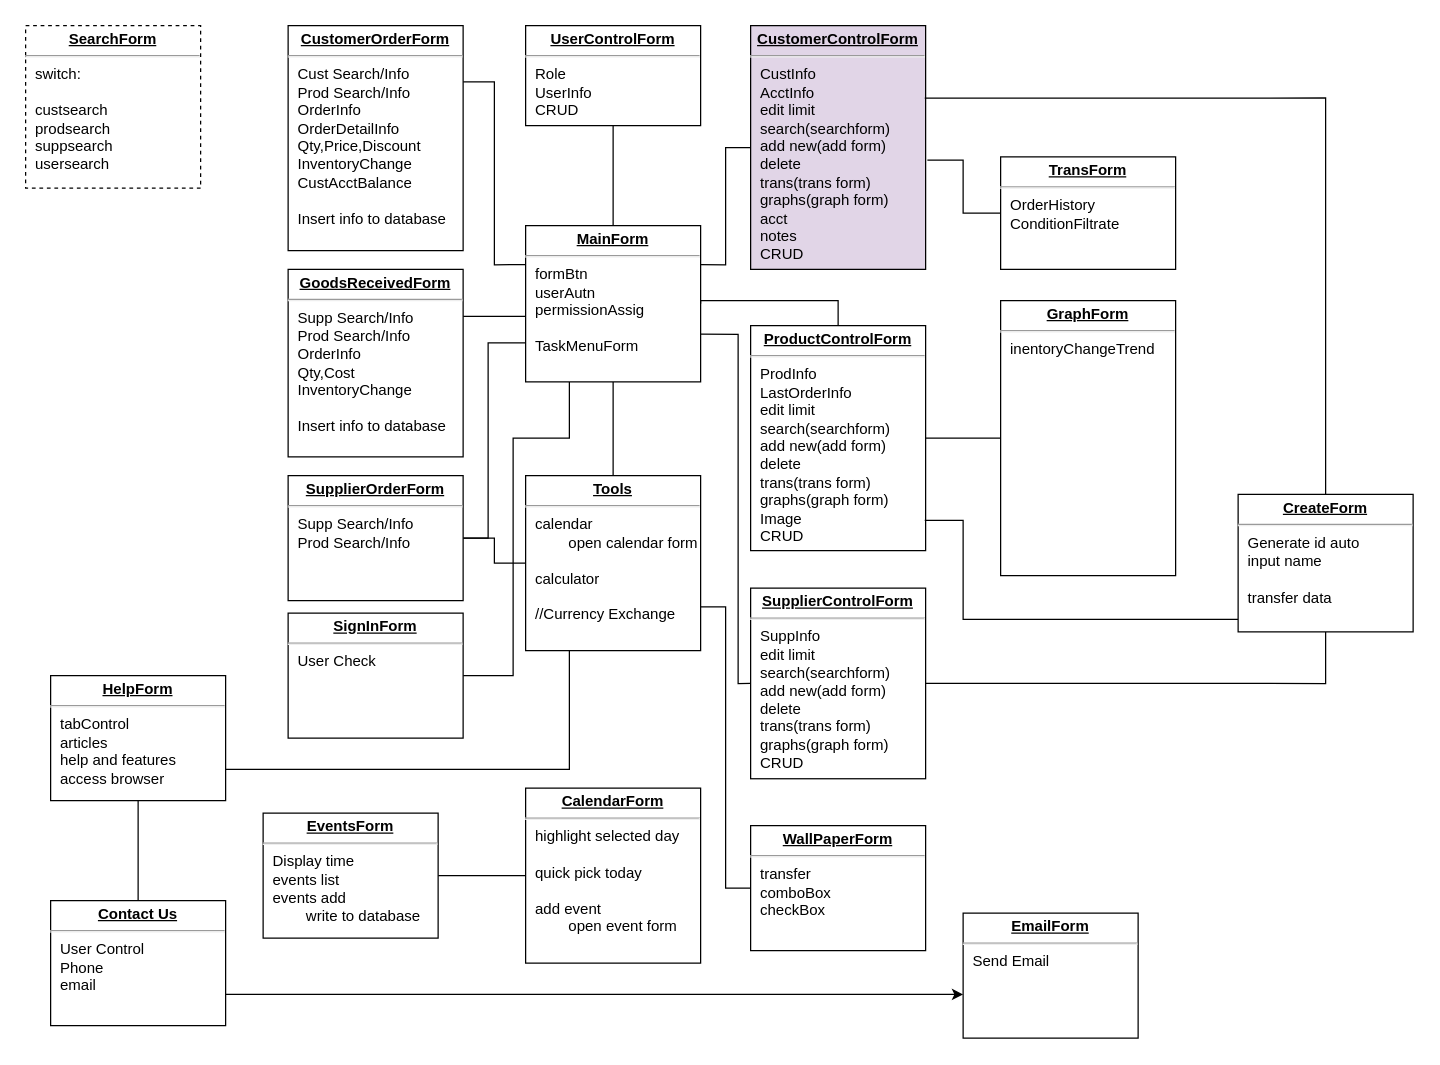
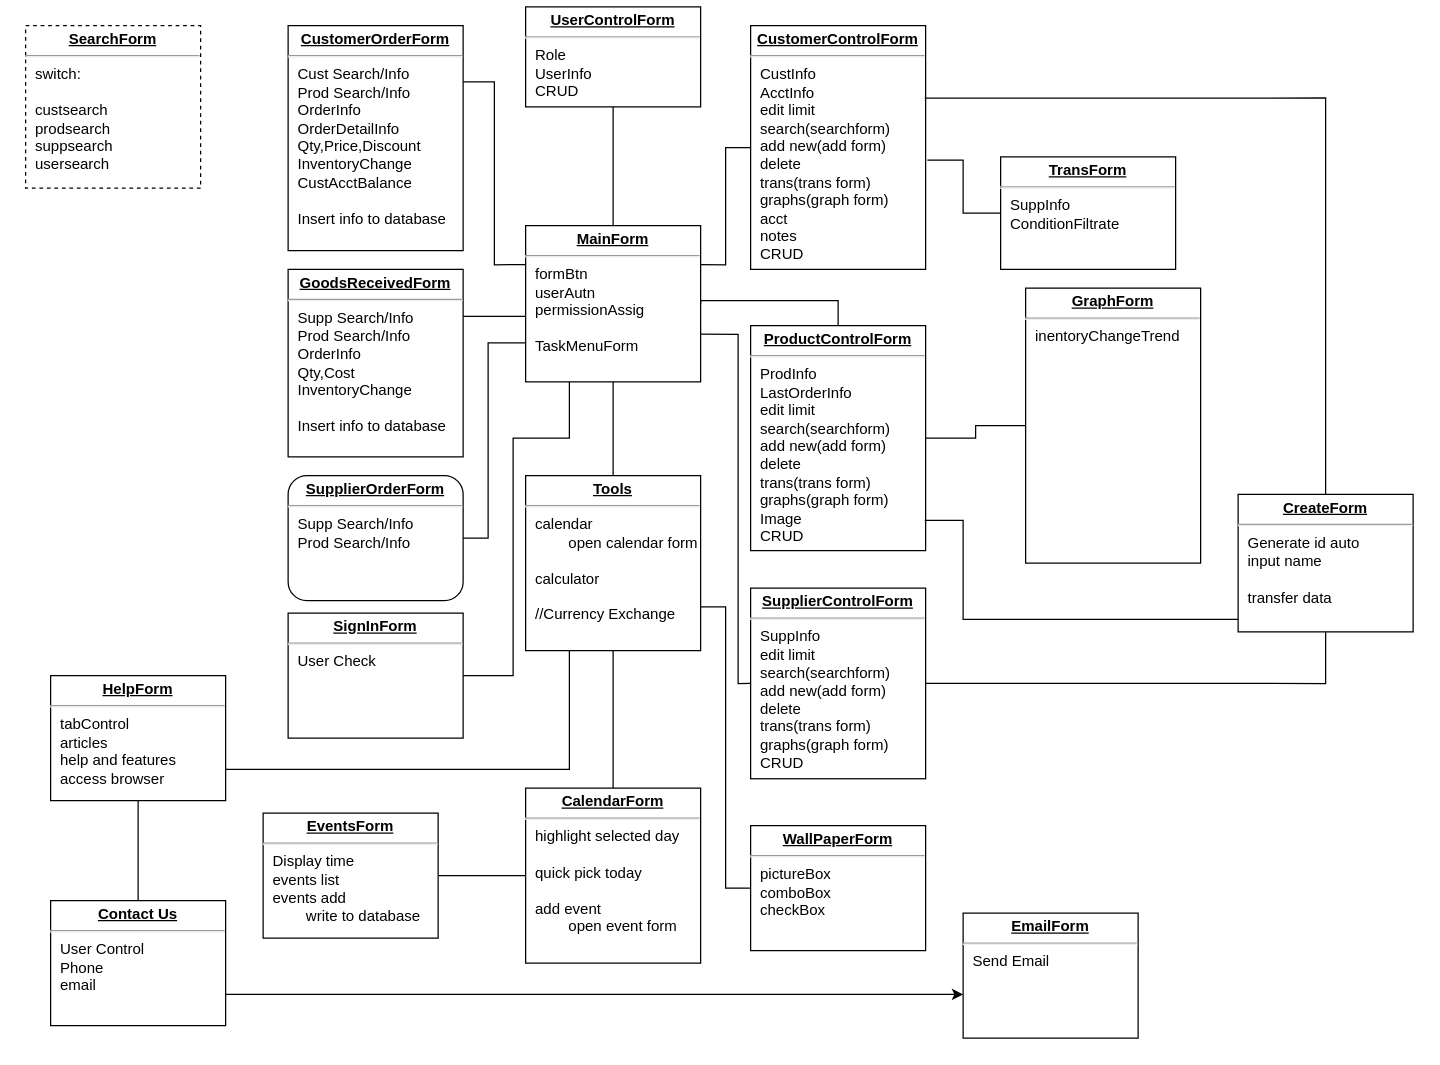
node "UserControlForm Role UserInfo CRUD": moved (613, 76) -> (613, 57)
node "CustomerControlForm CustInfo AcctInfo edit limit search(searchform) add new(add form) delete trans(trans form) graphs(graph form) acct notes CRUD": fillcolor #e1d5e7 -> #ffffff
node "TransForm OrderHistory ConditionFiltrate": label "TransForm OrderHistory ConditionFiltrate" -> "TransForm SuppInfo ConditionFiltrate"
node "GraphForm inentoryChangeTrend": moved (1088, 438) -> (1113, 426)
node "SupplierOrderForm Supp Search/Info Prod Search/Info": shape rectangle -> rounded rectangle
edge "SupplierOrderForm Supp Search/Info Prod Search/Info" -- "Tools calendar open calendar form calculator //Currency Exchange": now "CalendarForm highlight selected day quick pick today add event open event form" -- "Tools calendar open calendar form calculator //Currency Exchange"
node "WallPaperForm transfer comboBox checkBox": label "WallPaperForm transfer comboBox checkBox" -> "WallPaperForm pictureBox comboBox checkBox"
